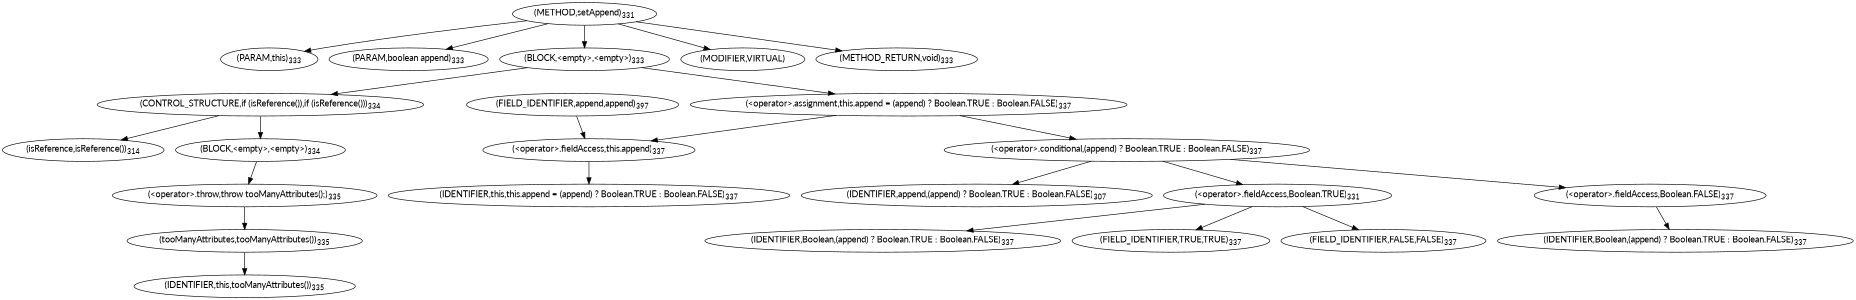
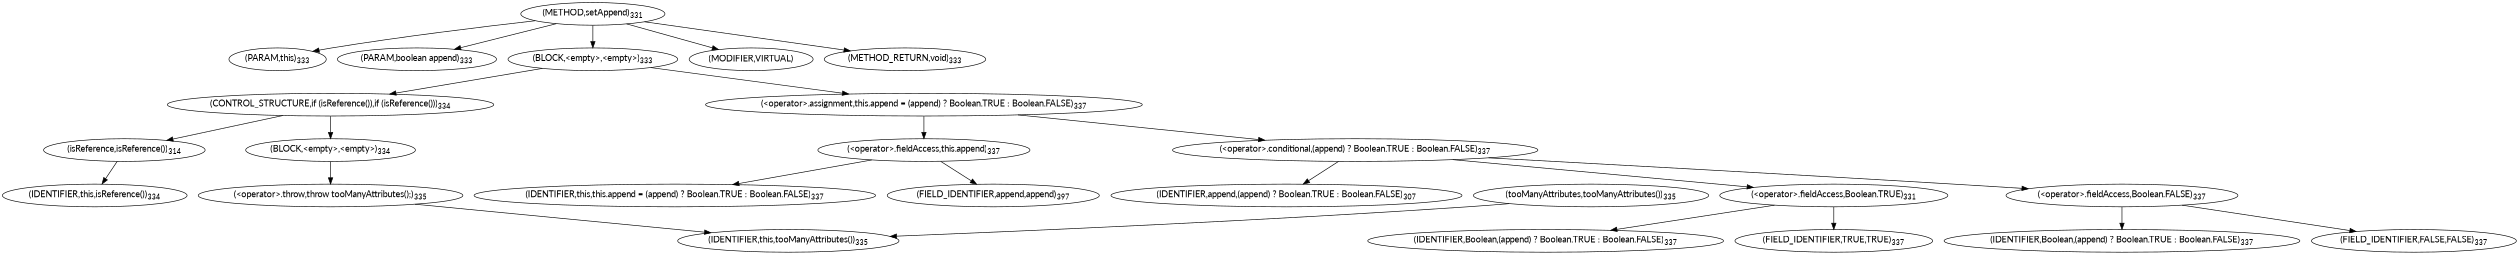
edge "(FIELD_IDENTIFIER,append,append)" -> "(<operator>.fieldAccess,this.append)": reversed
node "(IDENTIFIER,this,isReference())": added
edge "(<operator>.throw,throw tooManyAttributes();)" -> "(tooManyAttributes,tooManyAttributes())": now "(<operator>.throw,throw tooManyAttributes();)" -> "(IDENTIFIER,this,tooManyAttributes())"
edge "(<operator>.fieldAccess,Boolean.TRUE)" -> "(FIELD_IDENTIFIER,FALSE,FALSE)": now "(<operator>.fieldAccess,Boolean.FALSE)" -> "(FIELD_IDENTIFIER,FALSE,FALSE)"
